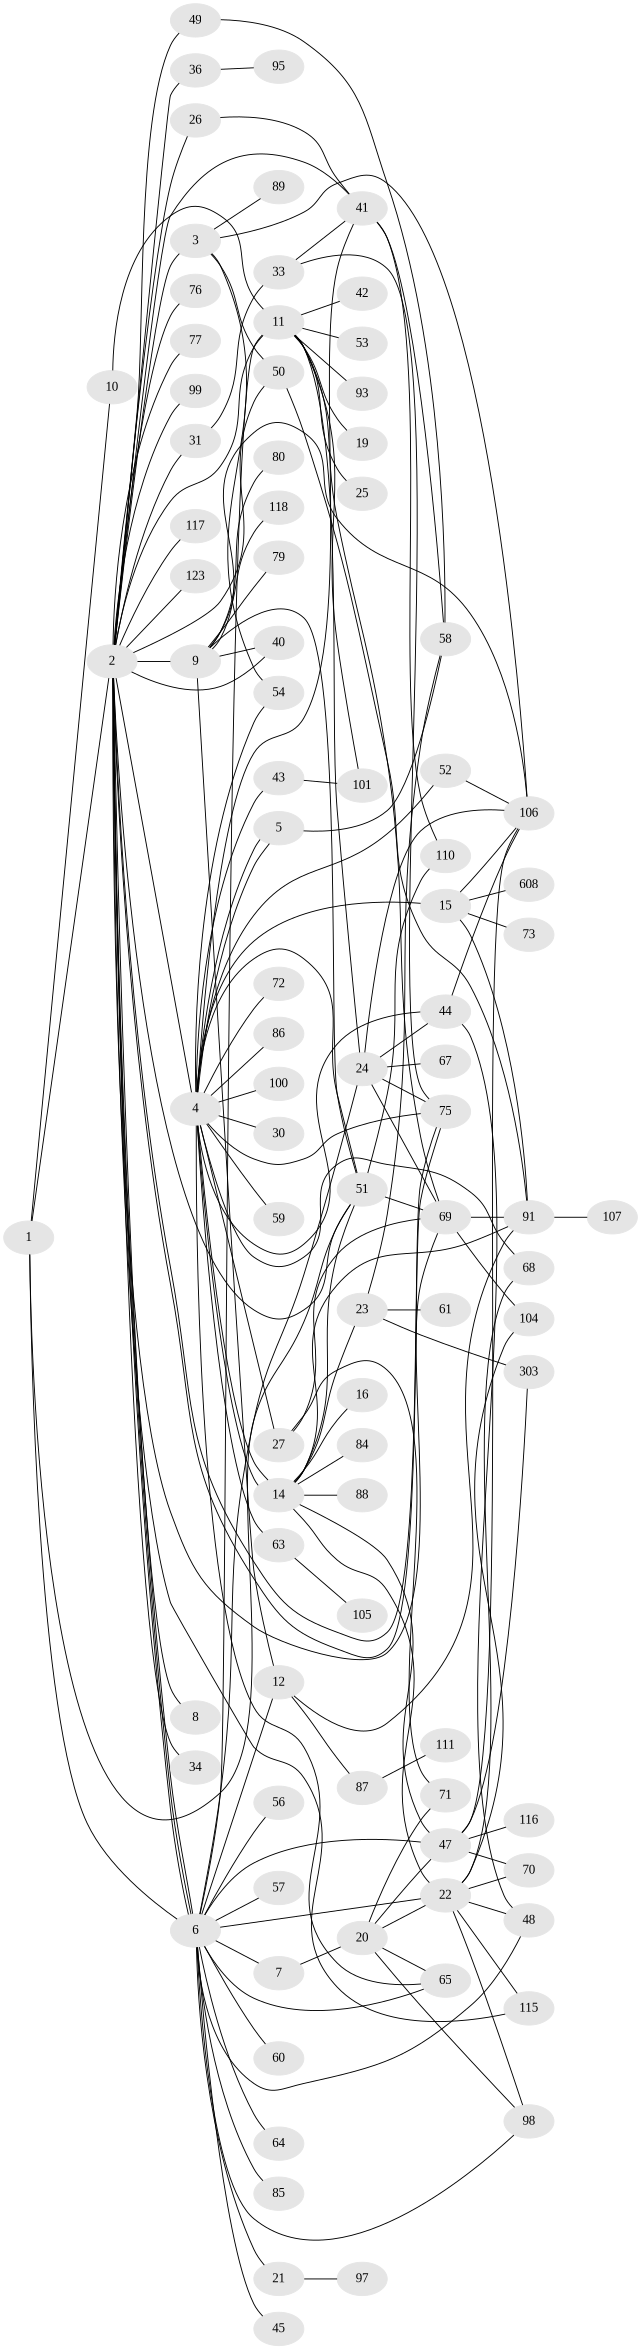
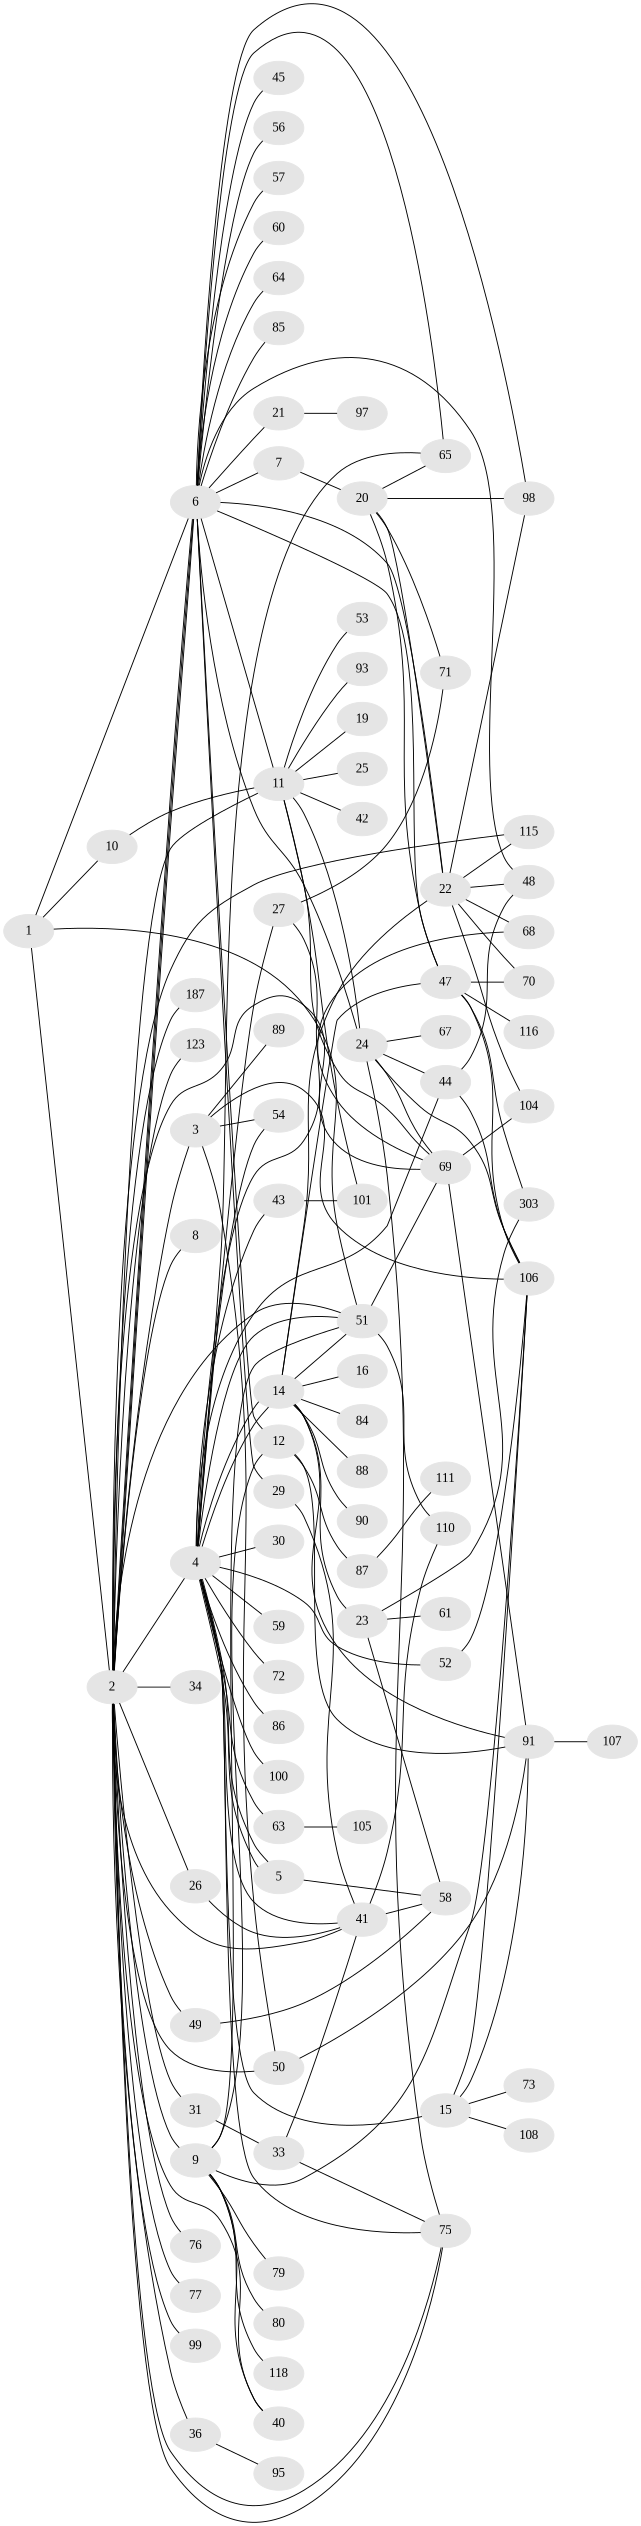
node "117": label "117" -> "187"
node "608": label "608" -> "108"
node "29": added
node "90": added
